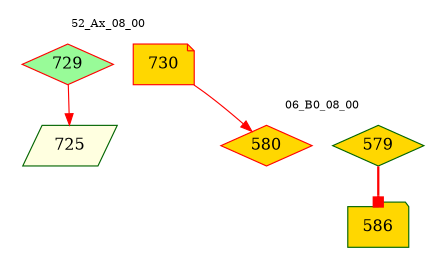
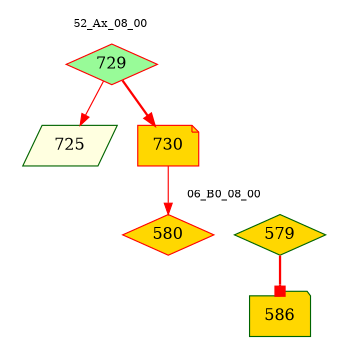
edge "729" -> "730": added
